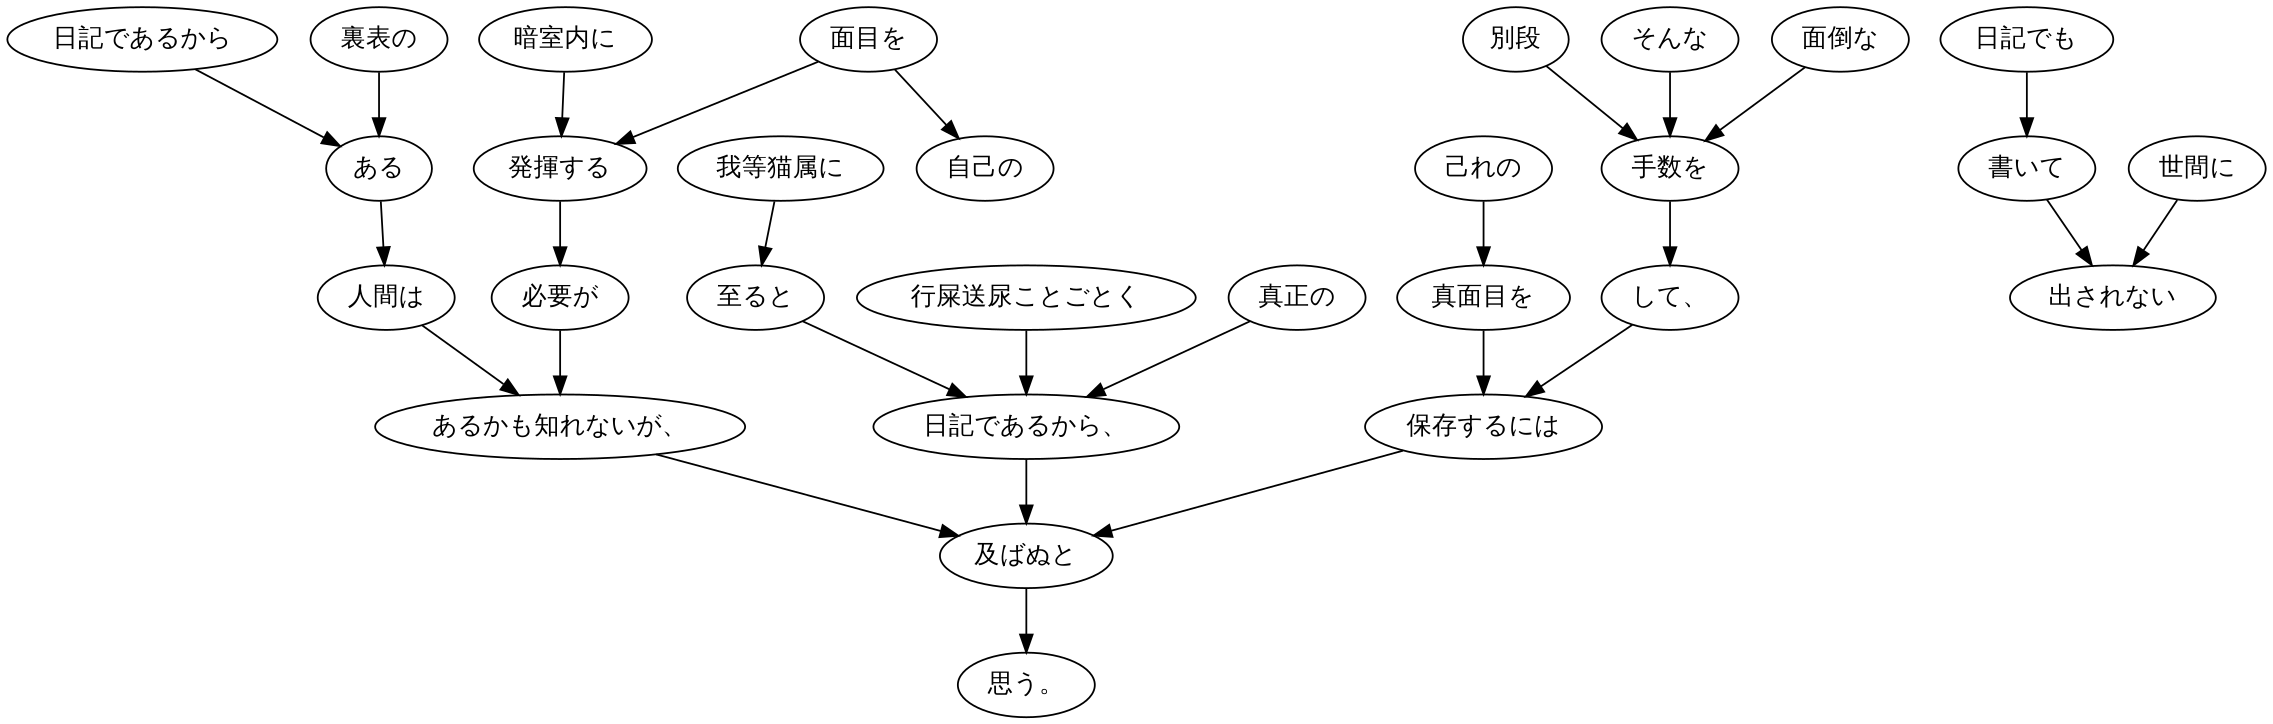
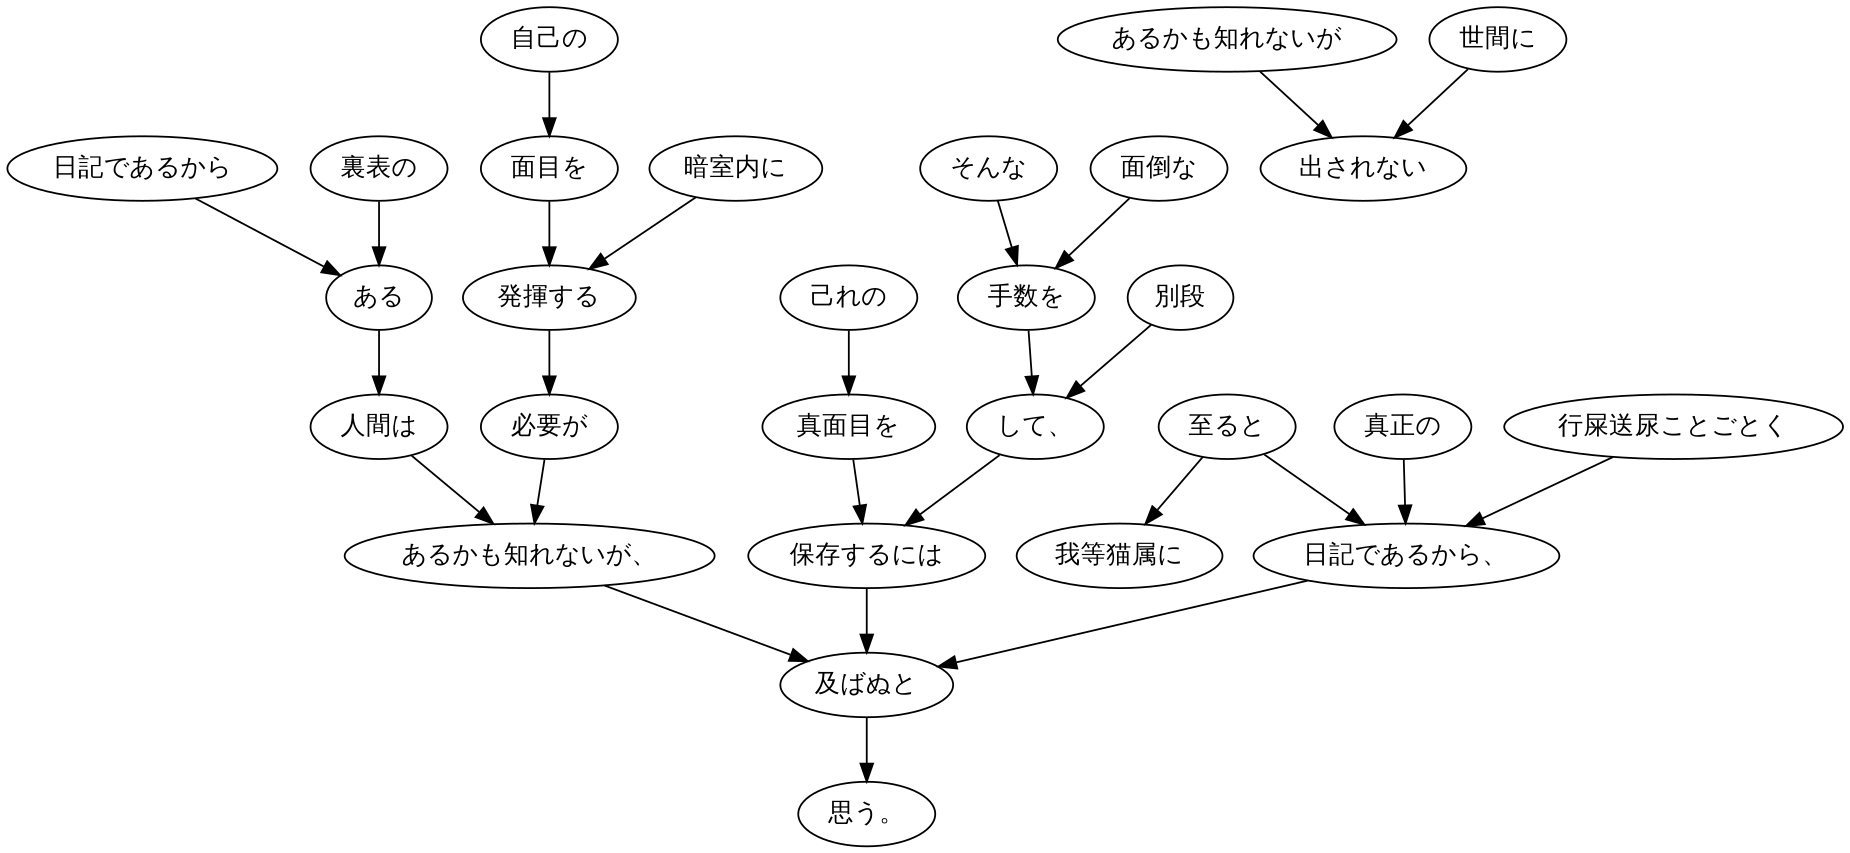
node "日記でも": removed
edge "面目を" -> "自己の": reversed
edge "別段" -> "手数を": now "別段" -> "して、"
node "書いて": label "書いて" -> "あるかも知れないが"
edge "我等猫属に" -> "至ると": reversed
